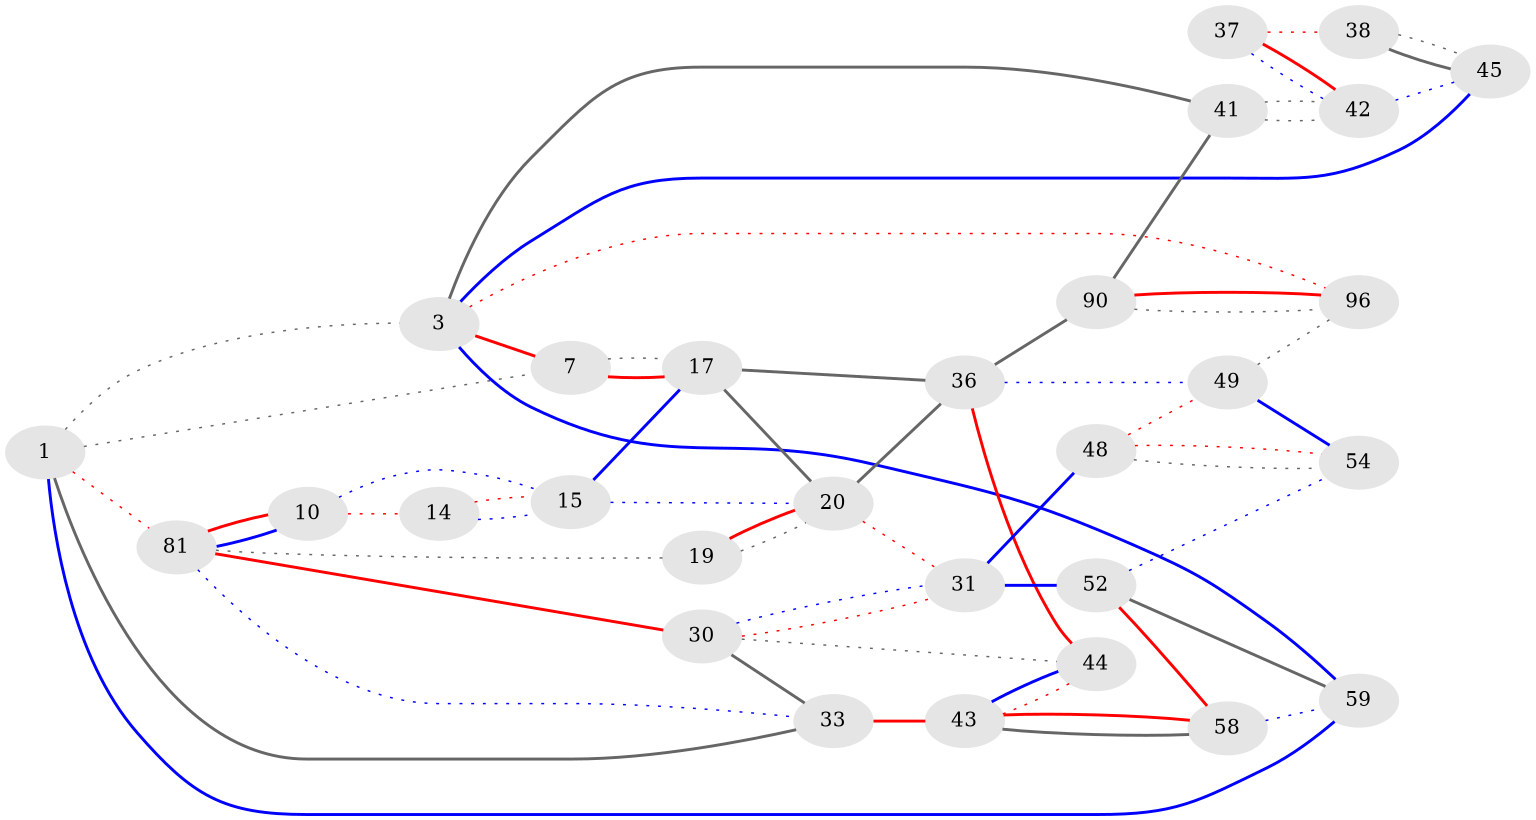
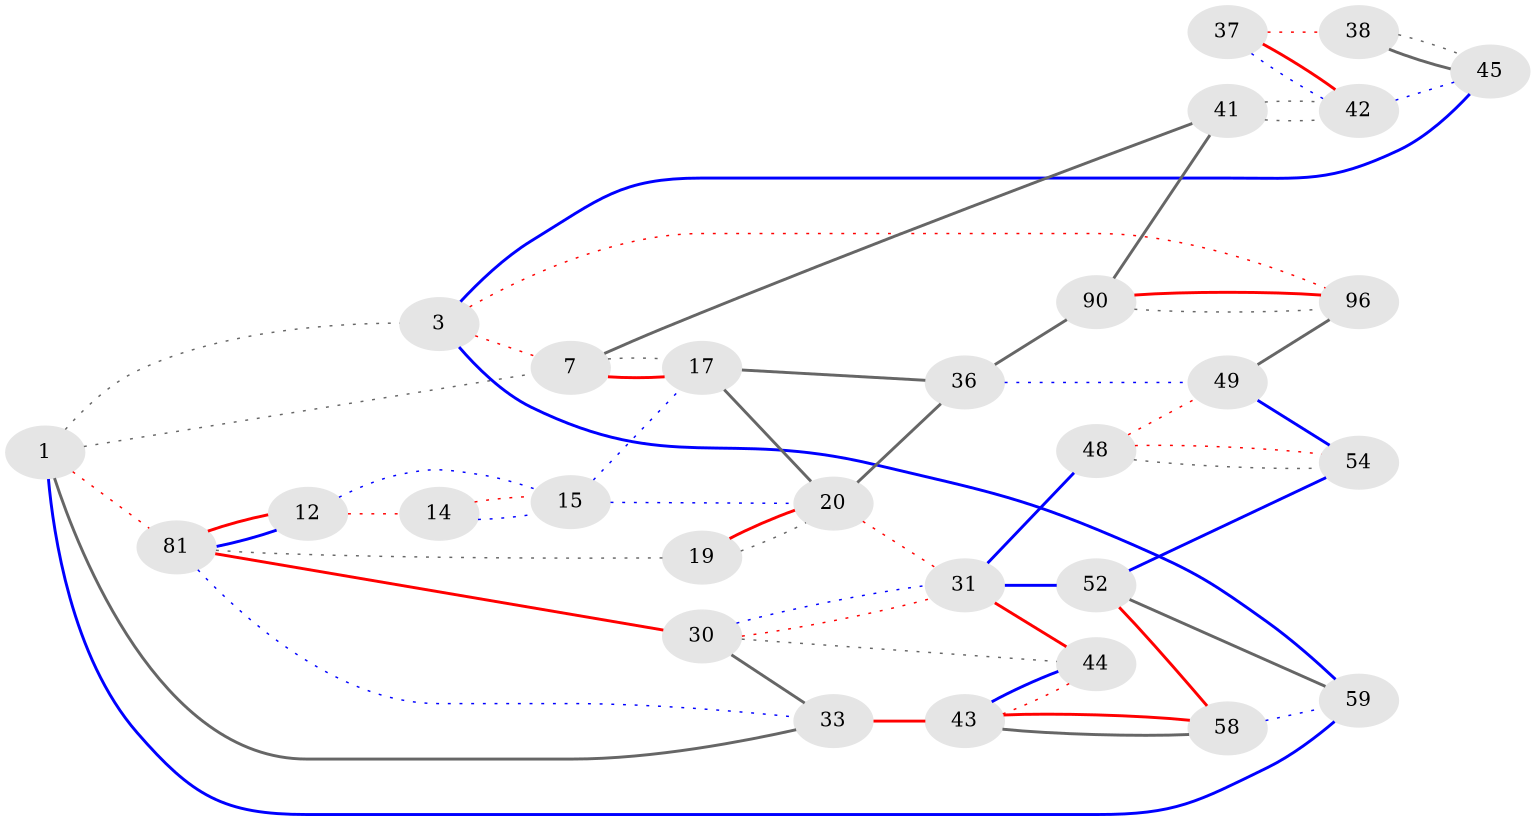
edge "41" -- "3": now "41" -- "7"
edge "96" -- "49": style dotted -> bold
edge "3" -- "7": style bold -> dotted
edge "17" -- "15": style bold -> dotted
node "10": label "10" -> "12"
edge "54" -- "52": style dotted -> bold
edge "36" -- "44": now "31" -- "44"
